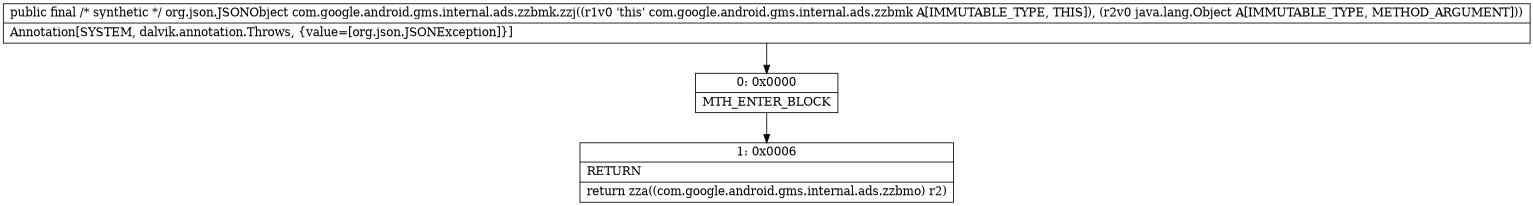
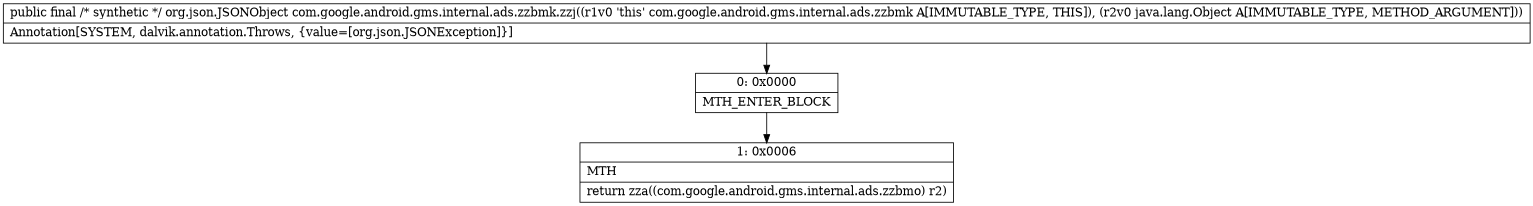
node "1: 0x0006": text "RETURN" -> "MTH"
